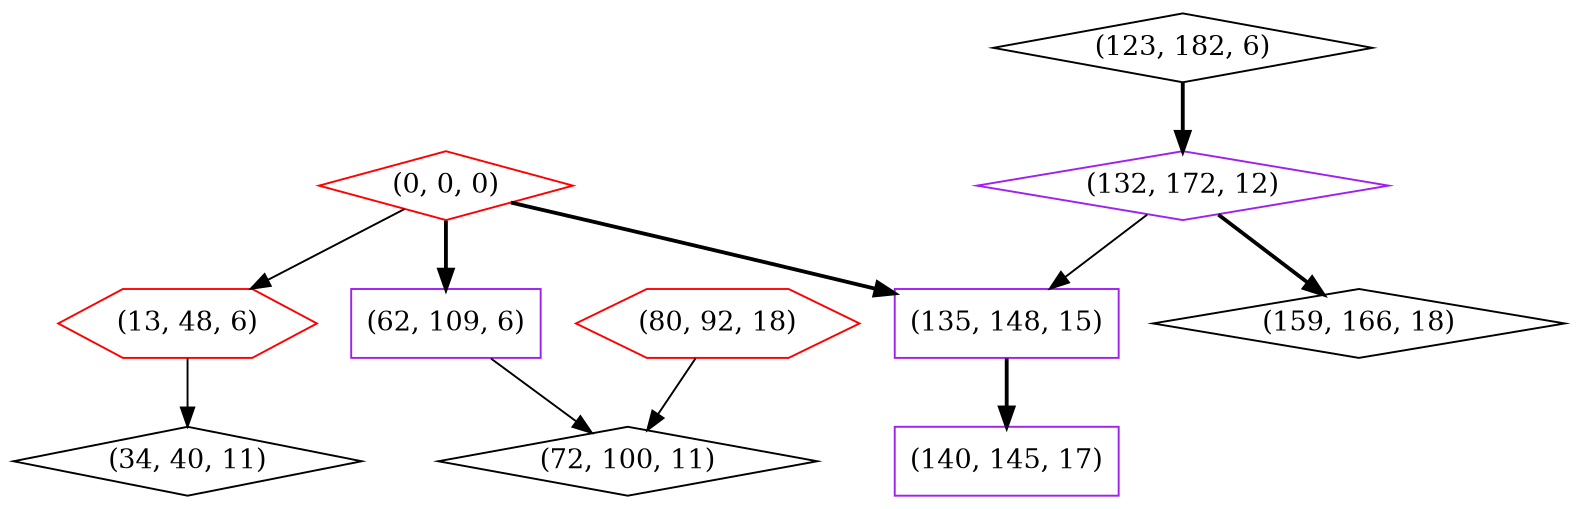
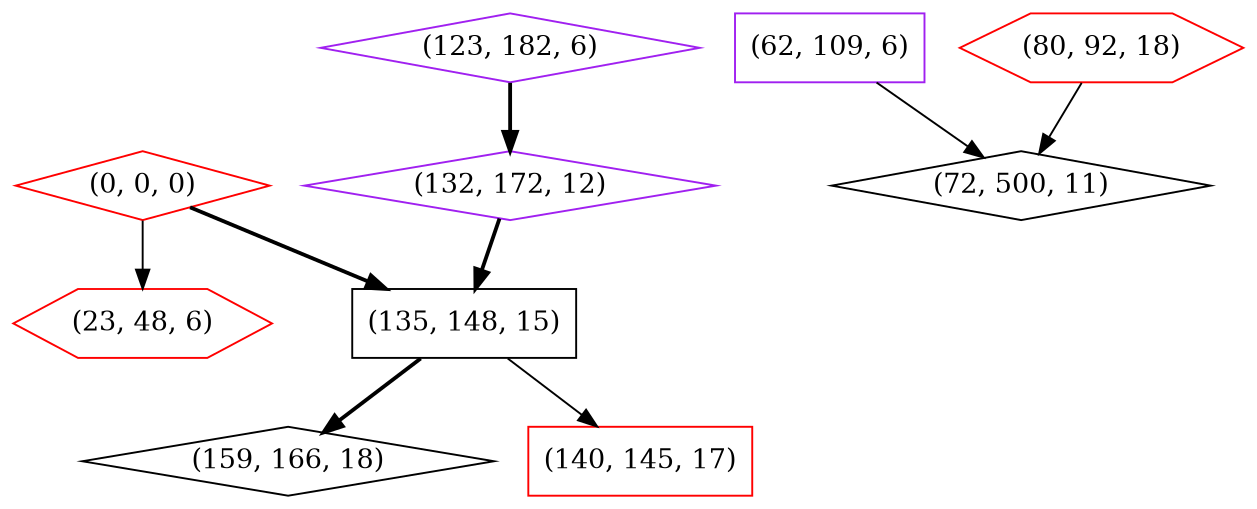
node "(123, 182, 6)": color black -> purple
edge "(0, 0, 0)" -> "(62, 109, 6)": removed
edge "(132, 172, 12)" -> "(135, 148, 15)": style solid -> bold
edge "(132, 172, 12)" -> "(159, 166, 18)": now "(135, 148, 15)" -> "(159, 166, 18)"
node "(13, 48, 6)": label "(13, 48, 6)" -> "(23, 48, 6)"
node "(135, 148, 15)": color purple -> black
edge "(135, 148, 15)" -> "(140, 145, 17)": style bold -> solid
node "(34, 40, 11)": removed
node "(72, 100, 11)": label "(72, 100, 11)" -> "(72, 500, 11)"
node "(140, 145, 17)": color purple -> red
